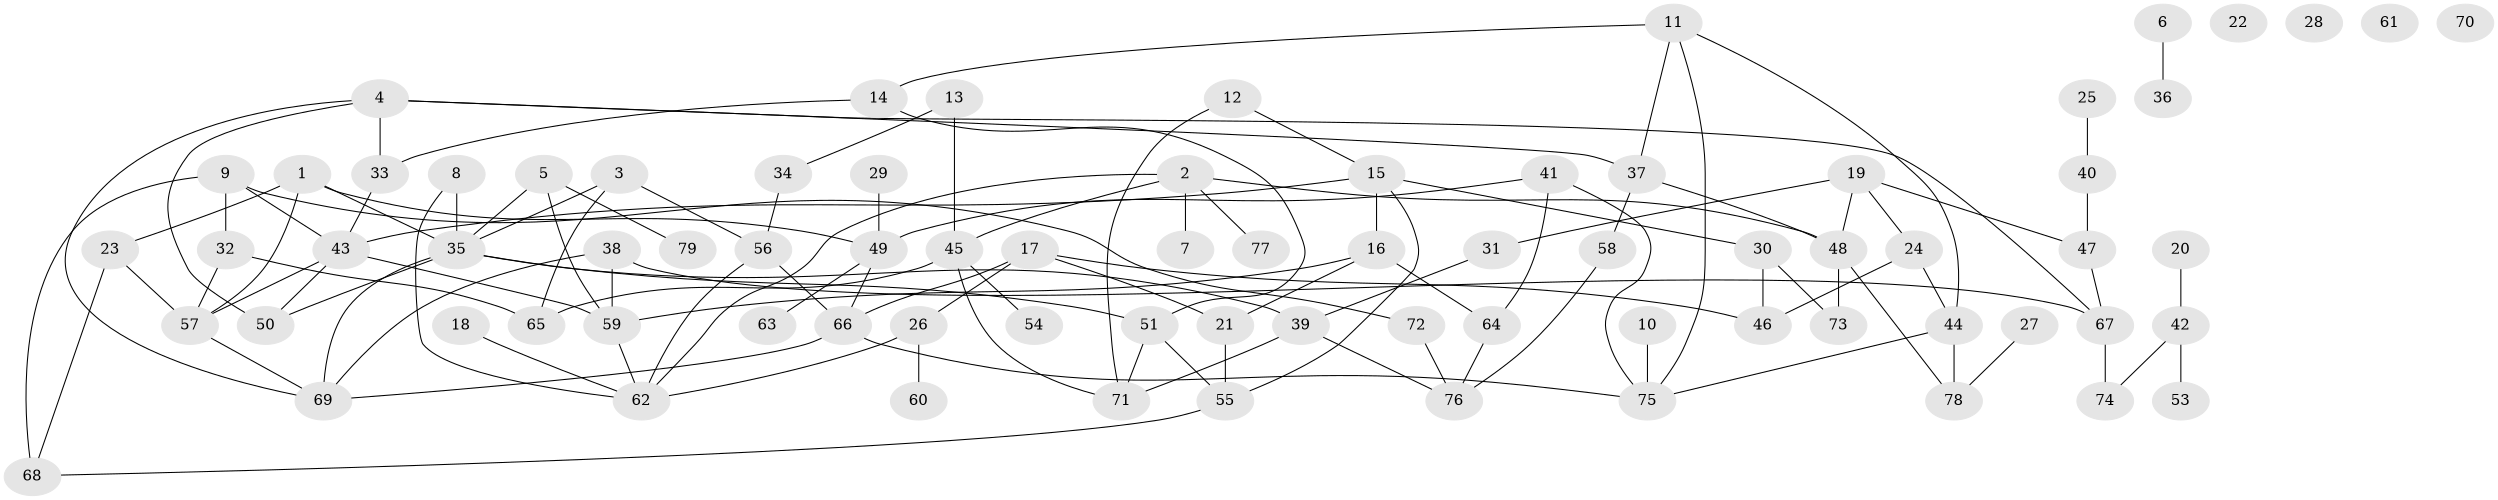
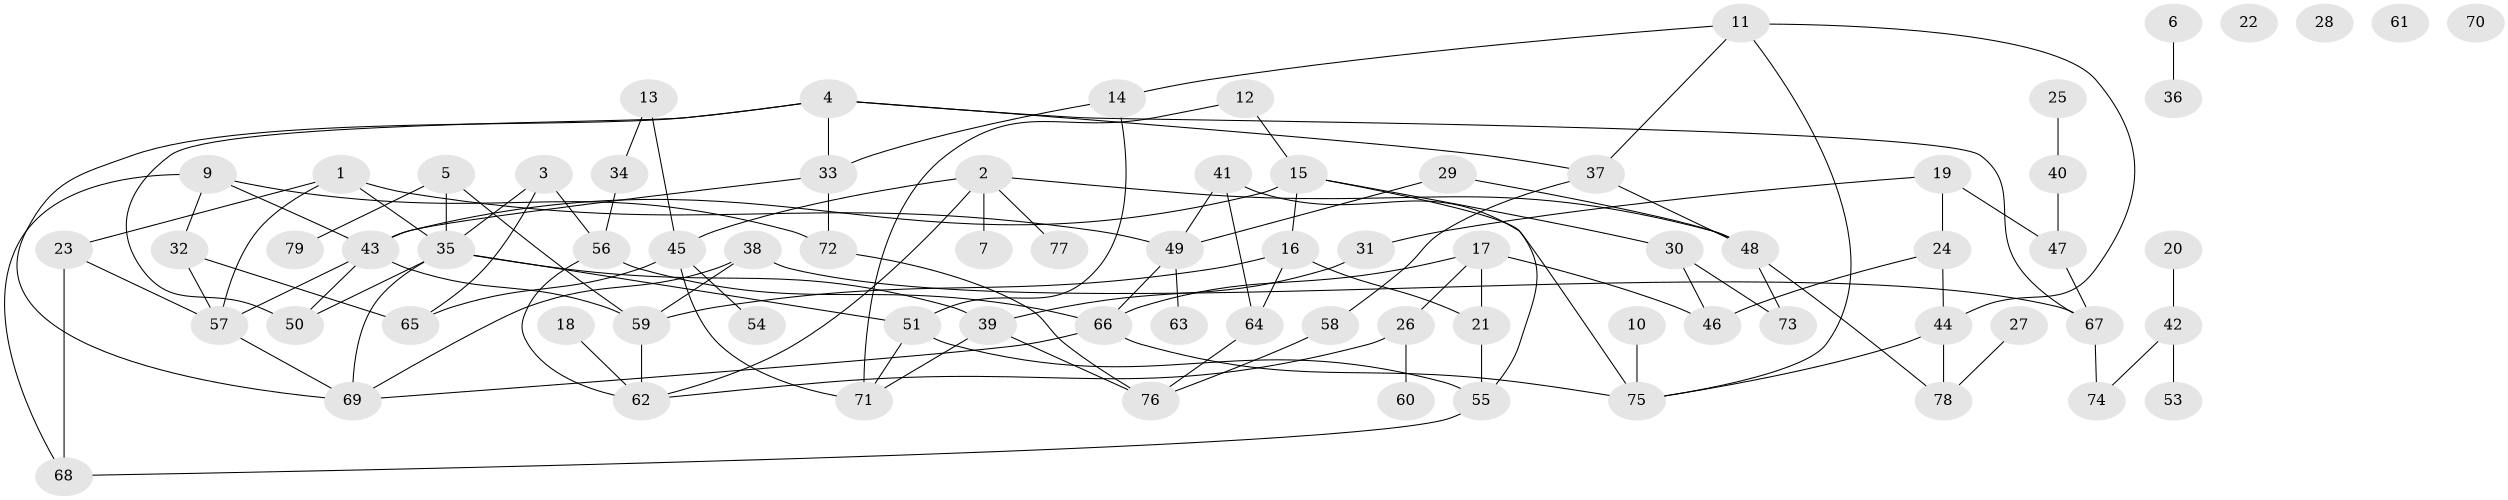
node "8": removed
edge "19" -- "48": now "29" -- "48"
edge "33" -- "72": added
